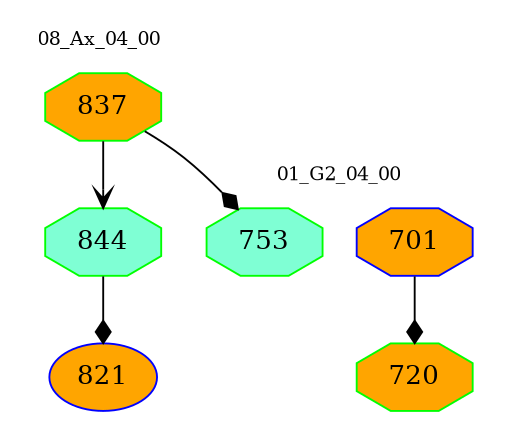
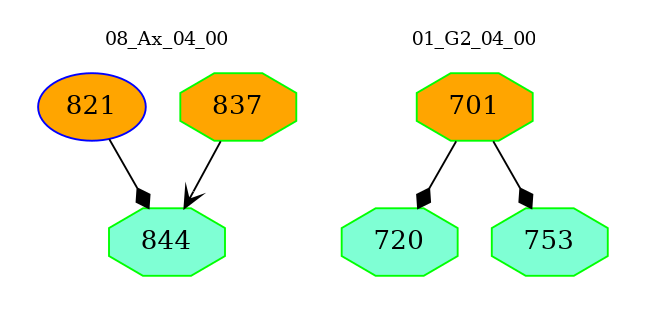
edge "837" -> "753": now "701" -> "753"
node "701": color blue -> green
edge "844" -> "821": reversed
node "720": fillcolor orange -> aquamarine
